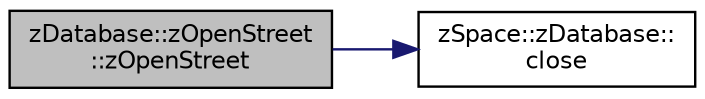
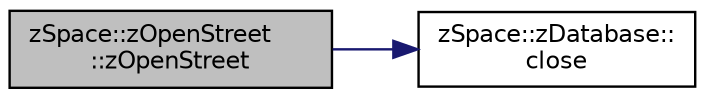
node "zDatabase::zOpenStreet ::zOpenStreet": label "zDatabase::zOpenStreet ::zOpenStreet" -> "zSpace::zOpenStreet ::zOpenStreet"
